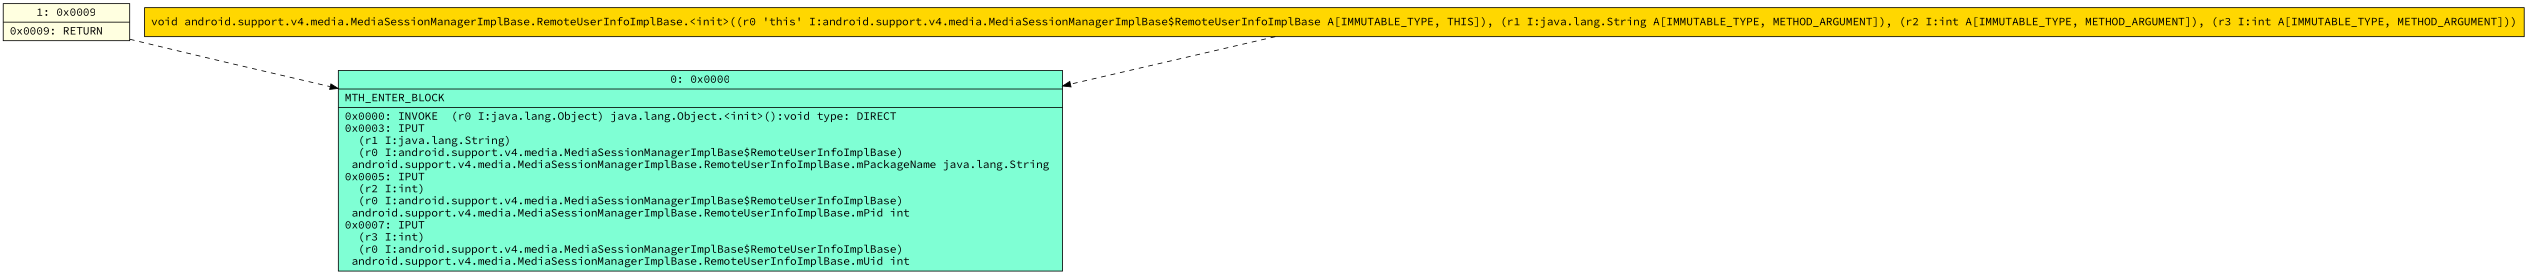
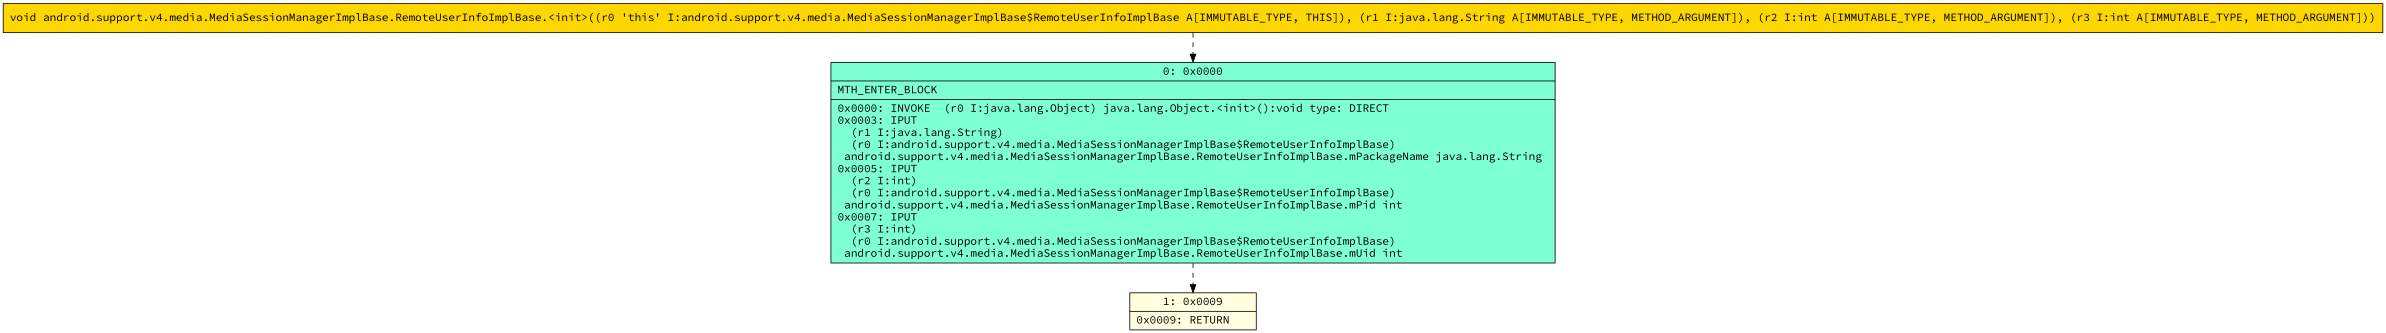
edge "1: 0x0009" -> "0: 0x0000": reversed
